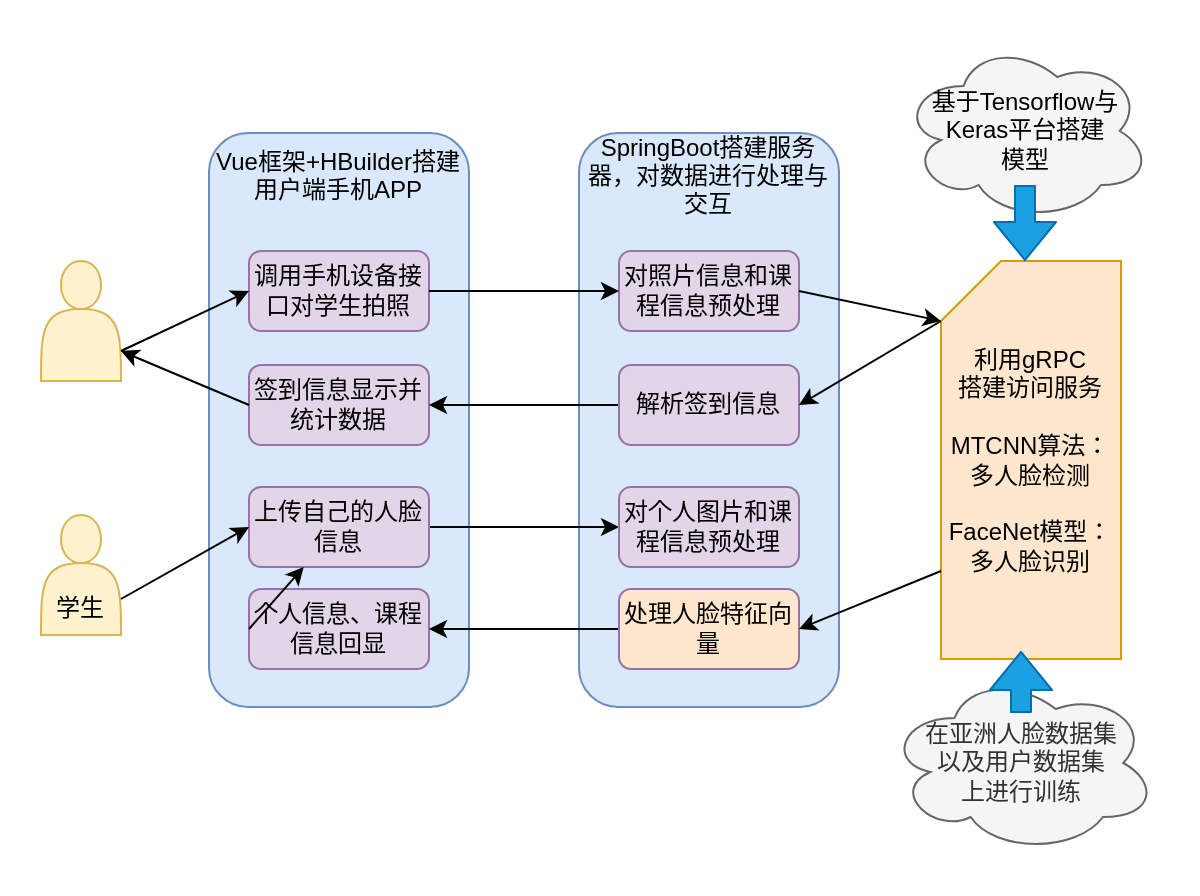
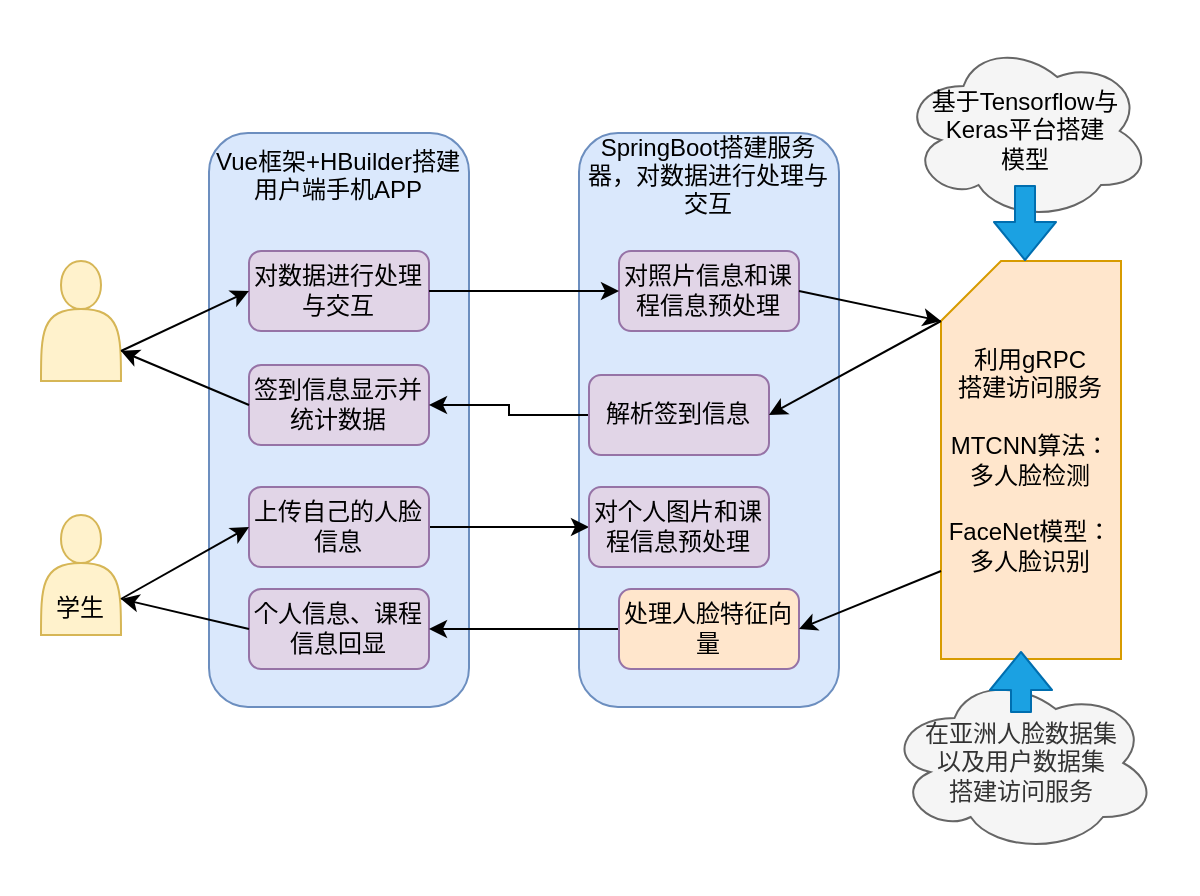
node "调用手机设备接口对学生拍照": label "调用手机设备接口对学生拍照" -> "对数据进行处理与交互"
node "解析签到信息": moved (709, 405) -> (679, 415)
node "对个人图片和课程信息预处理": moved (709, 527) -> (679, 527)
edge "个人信息、课程信息回显" -> "上传自己的人脸信息": now "个人信息、课程信息回显" -> "学生"
node "在亚洲人脸数据集 以及用户数据集 上进行训练": label "在亚洲人脸数据集 以及用户数据集 上进行训练" -> "在亚洲人脸数据集 以及用户数据集 搭建访问服务"
